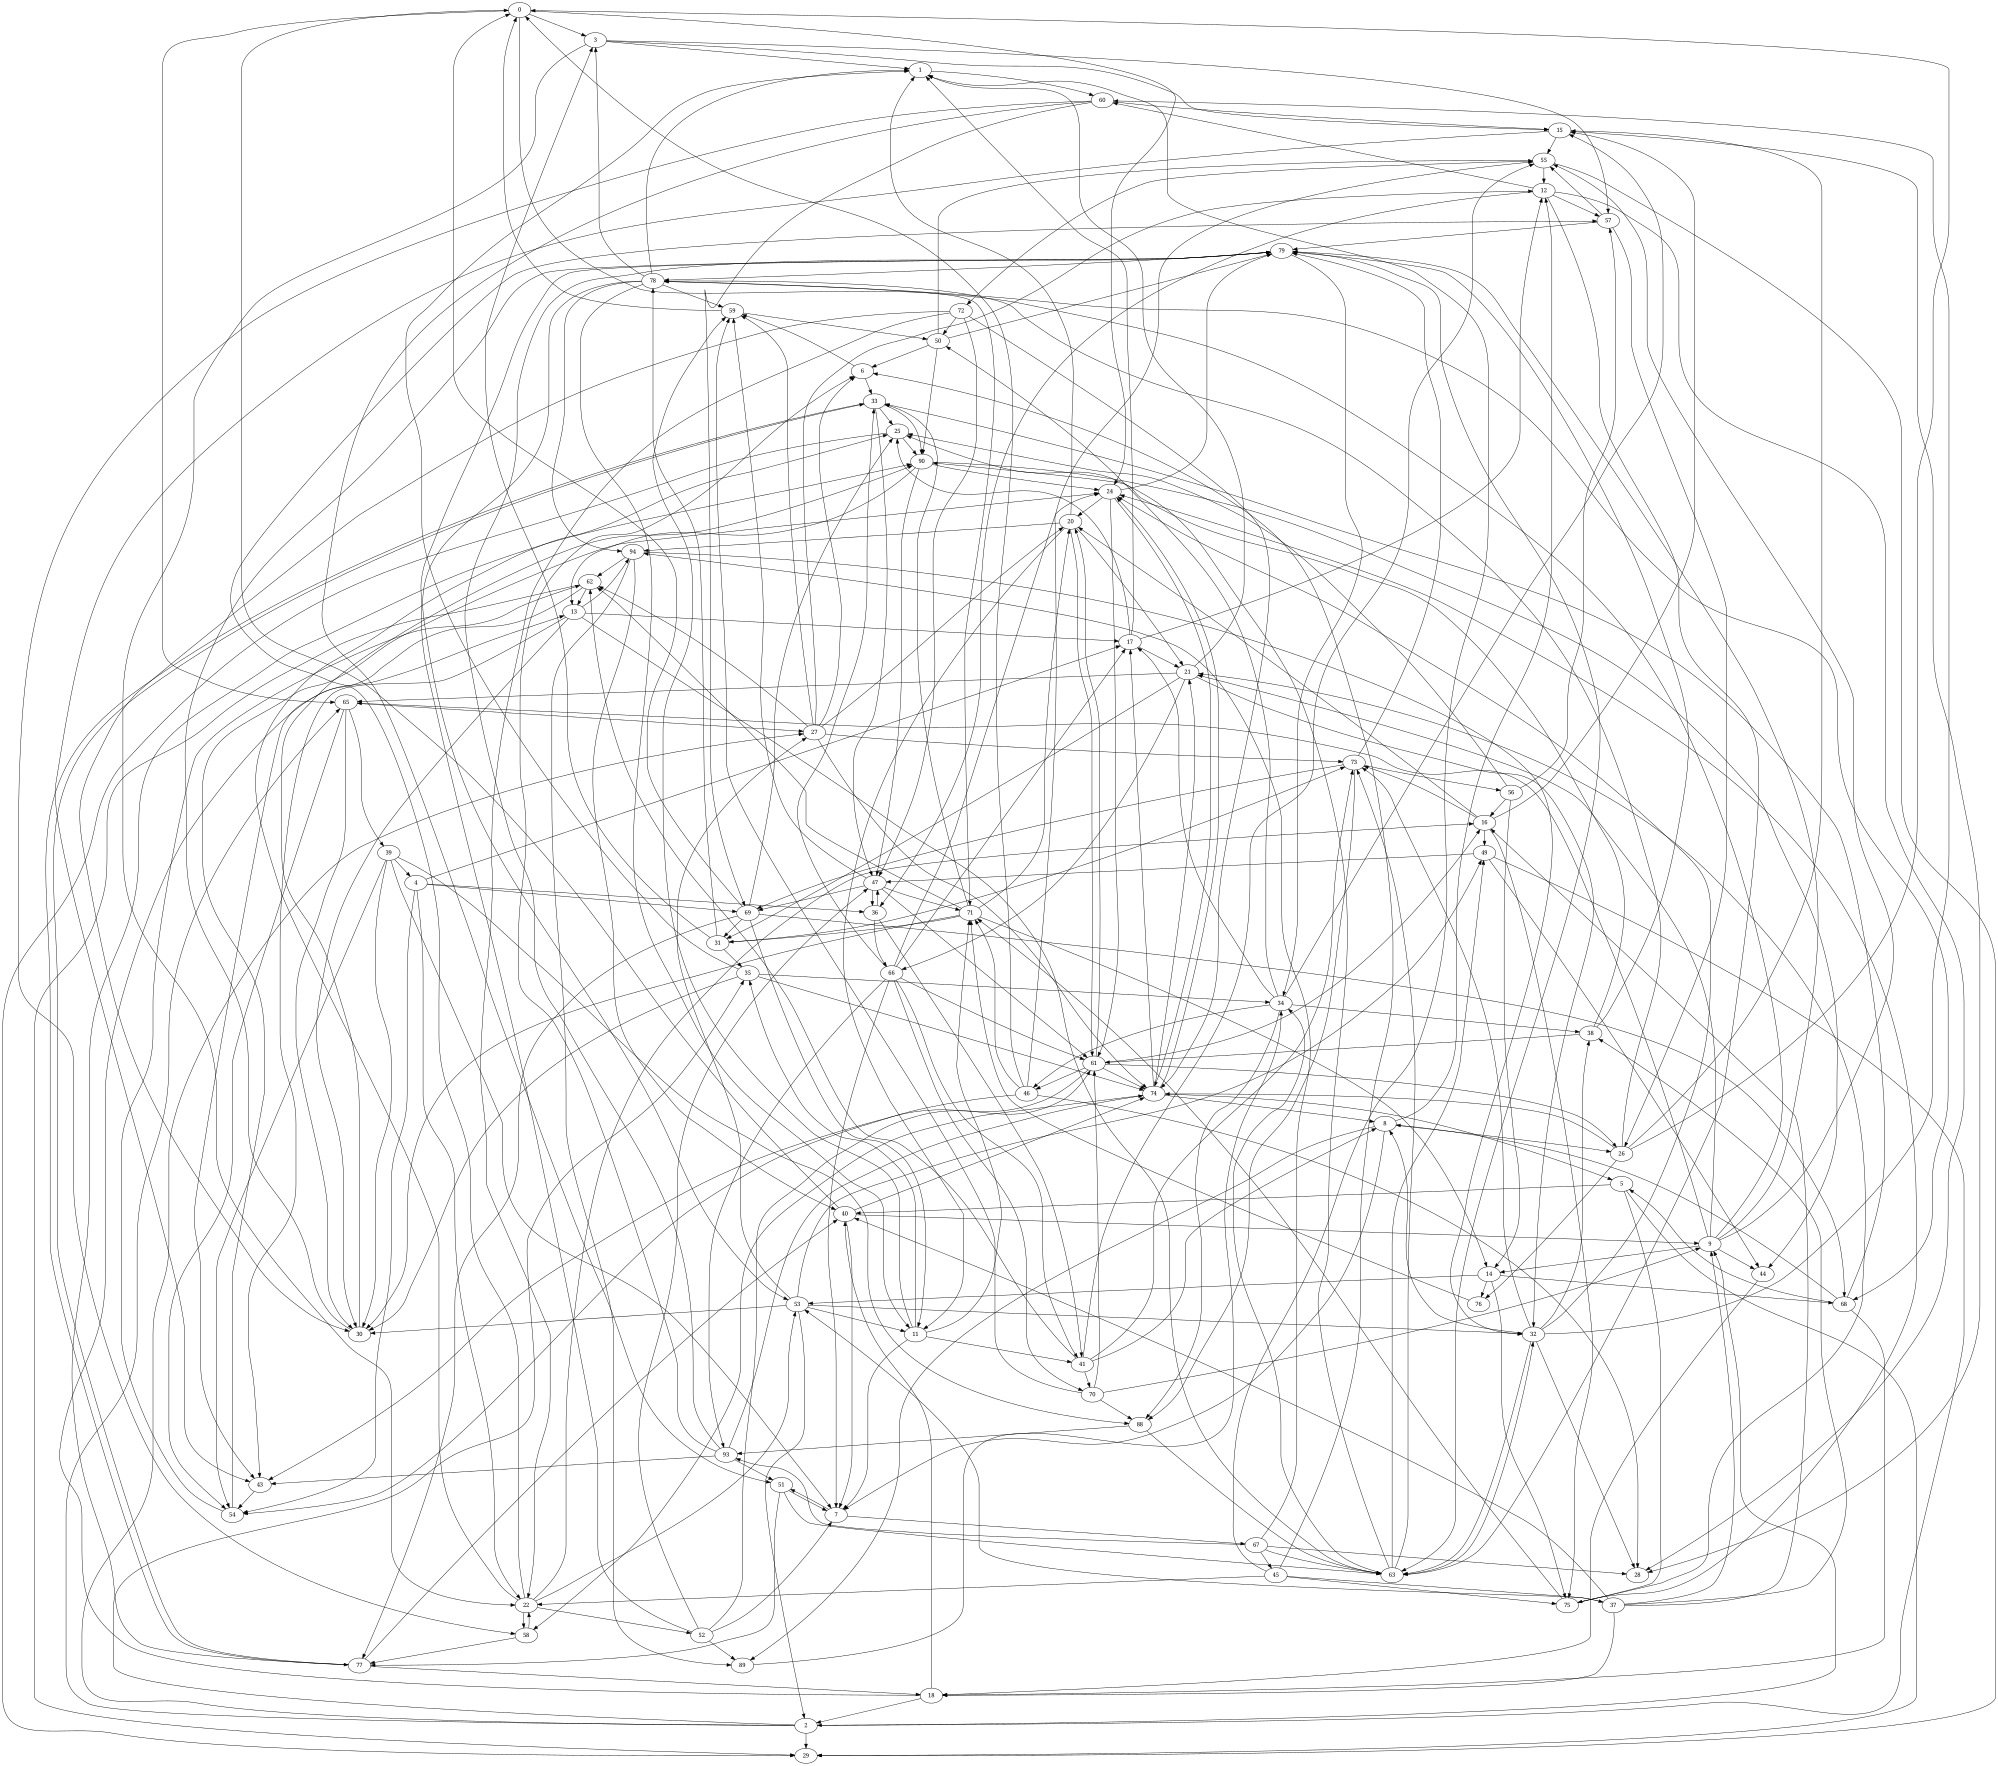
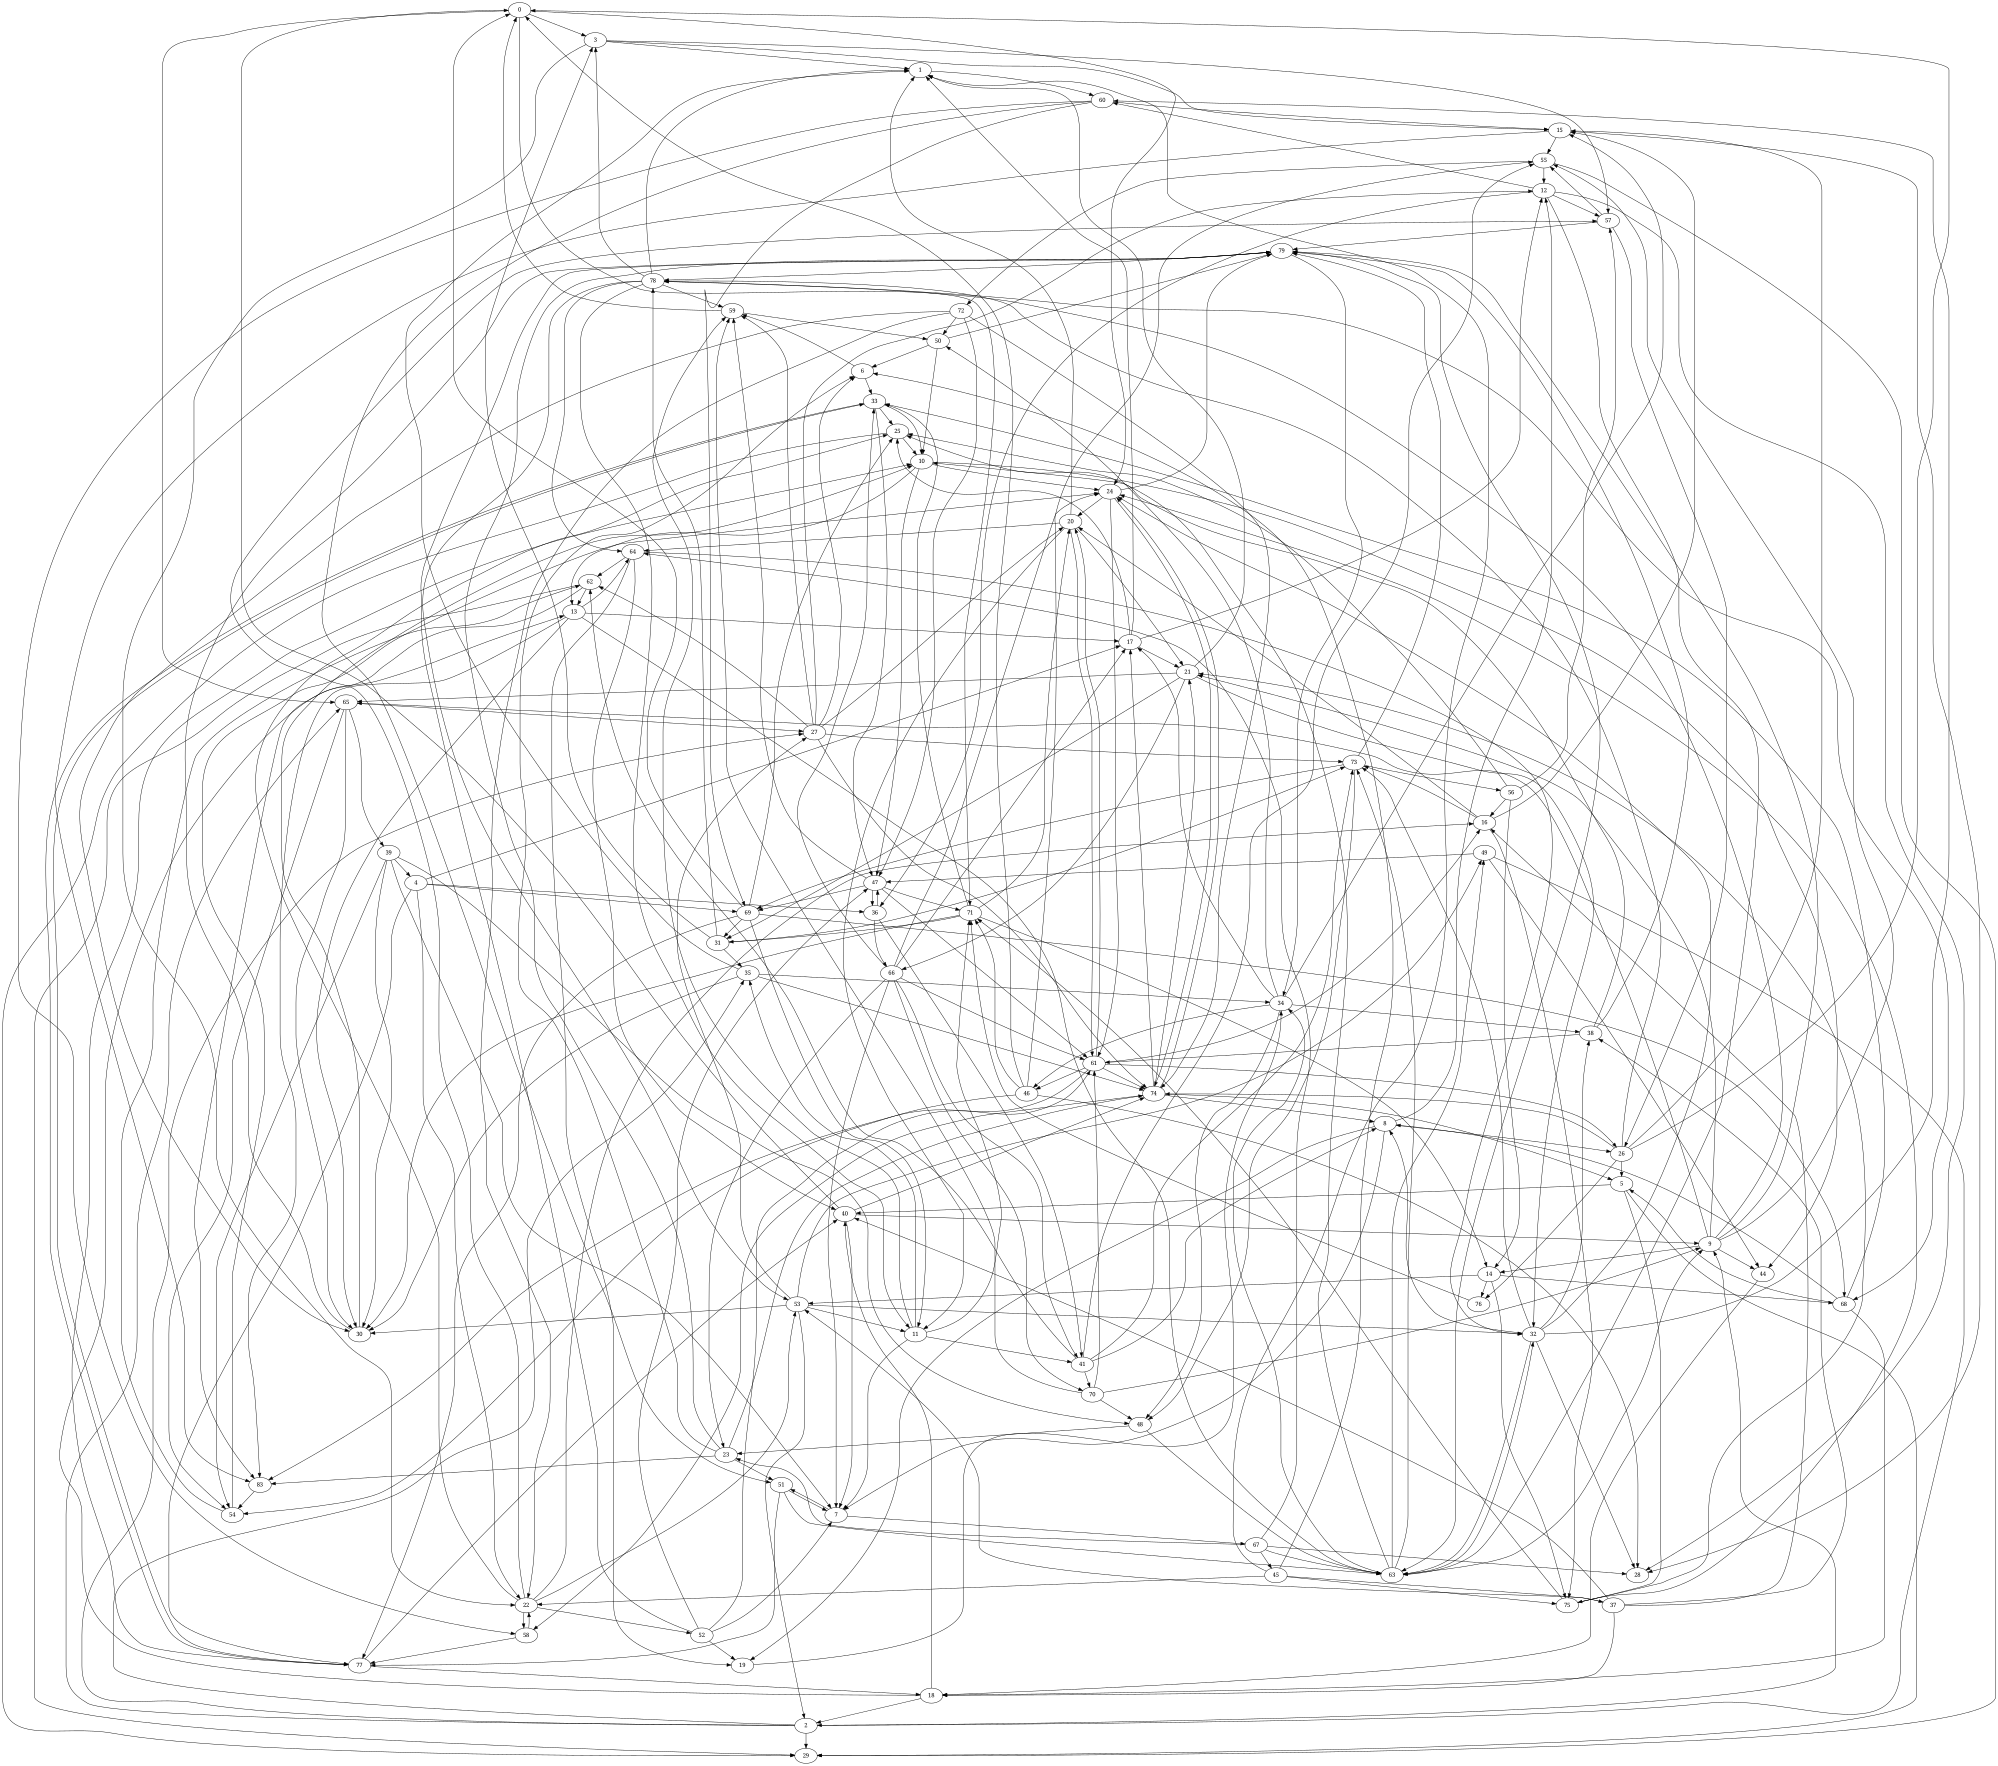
edge "50" -> "55": removed
node "90": label "90" -> "10"
node "94": label "94" -> "64"
edge "71" -> "62": removed
edge "16" -> "49": removed
edge "26" -> "5": added
edge "4" -> "54": now "4" -> "77"
node "88": label "88" -> "48"
node "93": label "93" -> "23"
edge "37" -> "9": now "63" -> "9"
node "43": label "43" -> "83"
node "89": label "89" -> "19"
